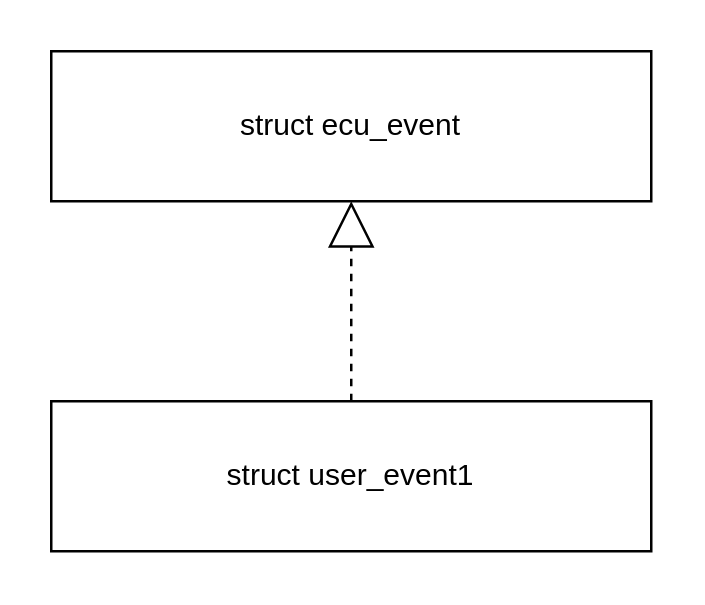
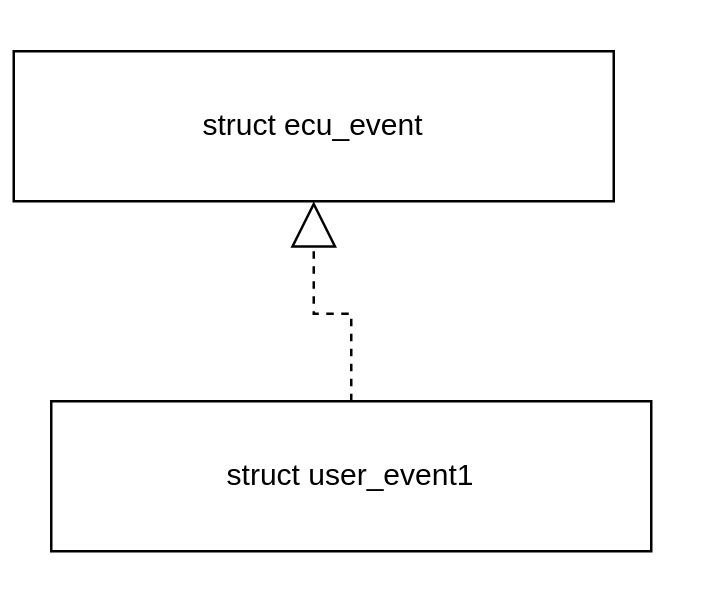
node "struct ecu_event": moved (351, 126) -> (314, 126)
